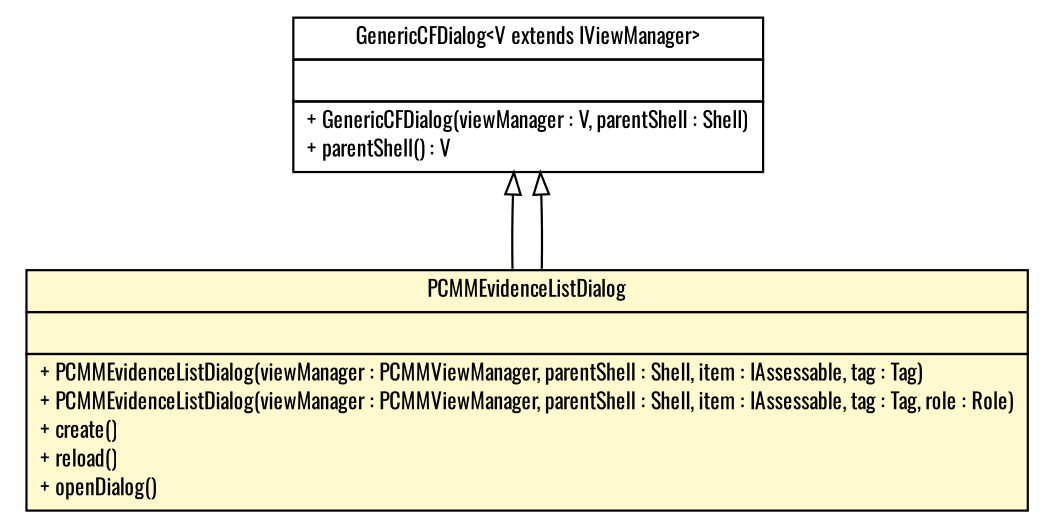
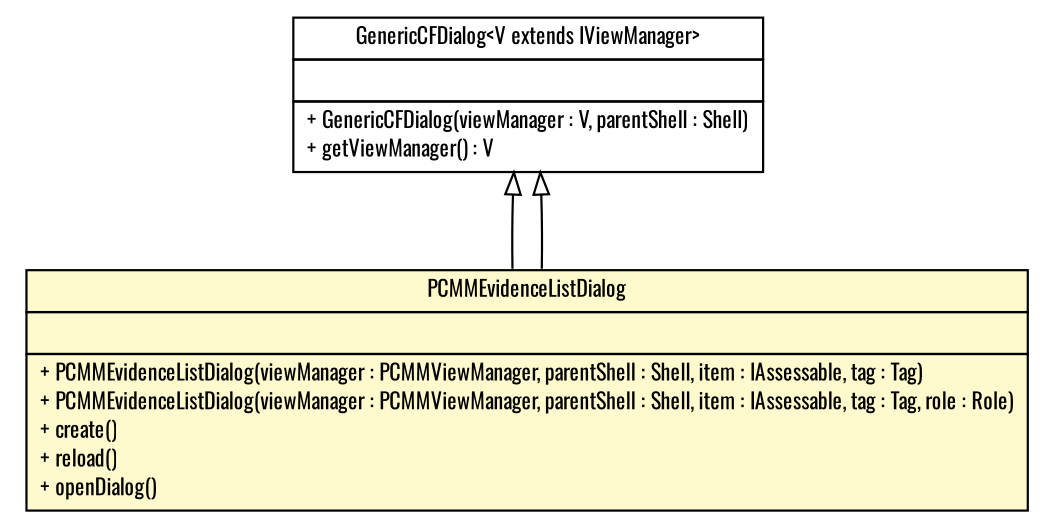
node "GenericCFDialog<V extends IViewManager>": text "+ parentShell() : V" -> "+ getViewManager() : V"
